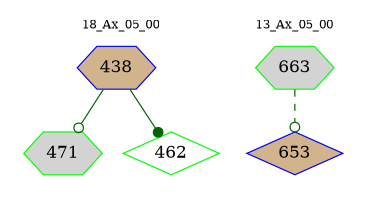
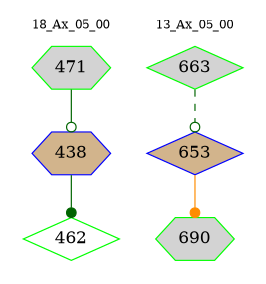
node "663": shape hexagon -> diamond
edge "438" -> "471": reversed
node "690": added
